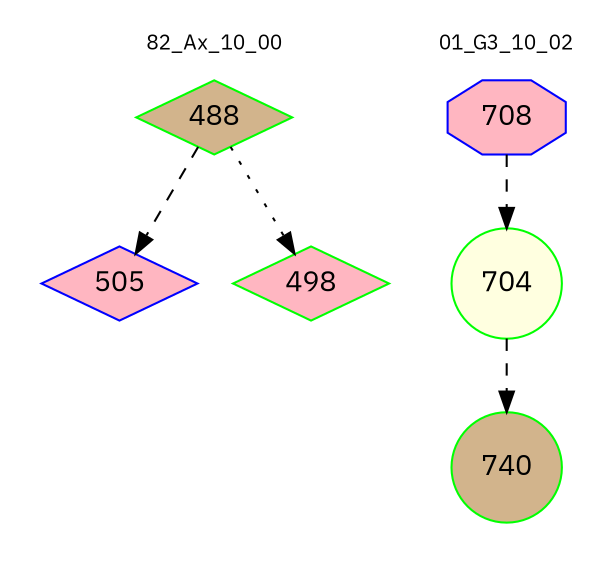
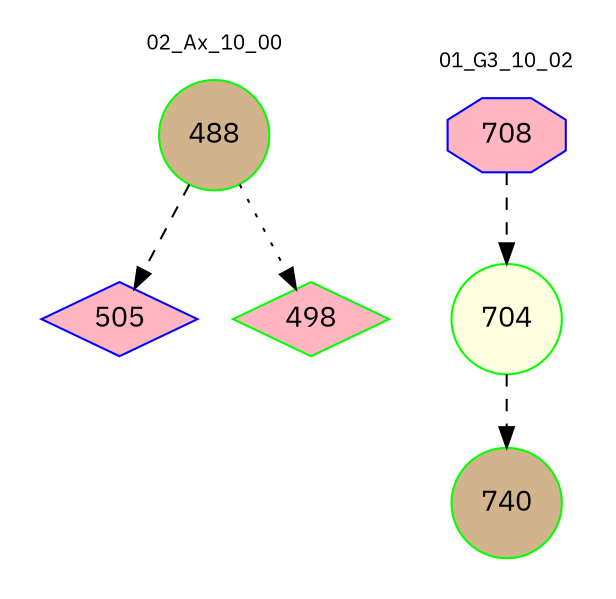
cluster "82_Ax_10_00": label "82_Ax_10_00" -> "02_Ax_10_00"
node "488": shape diamond -> circle
